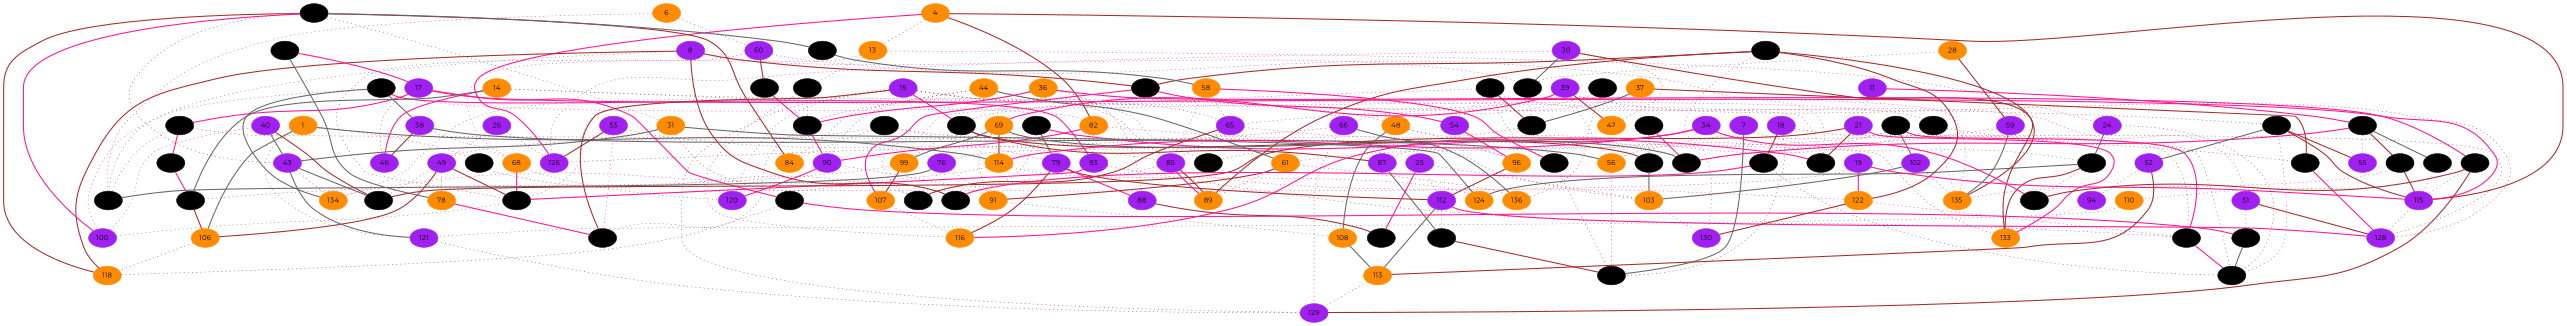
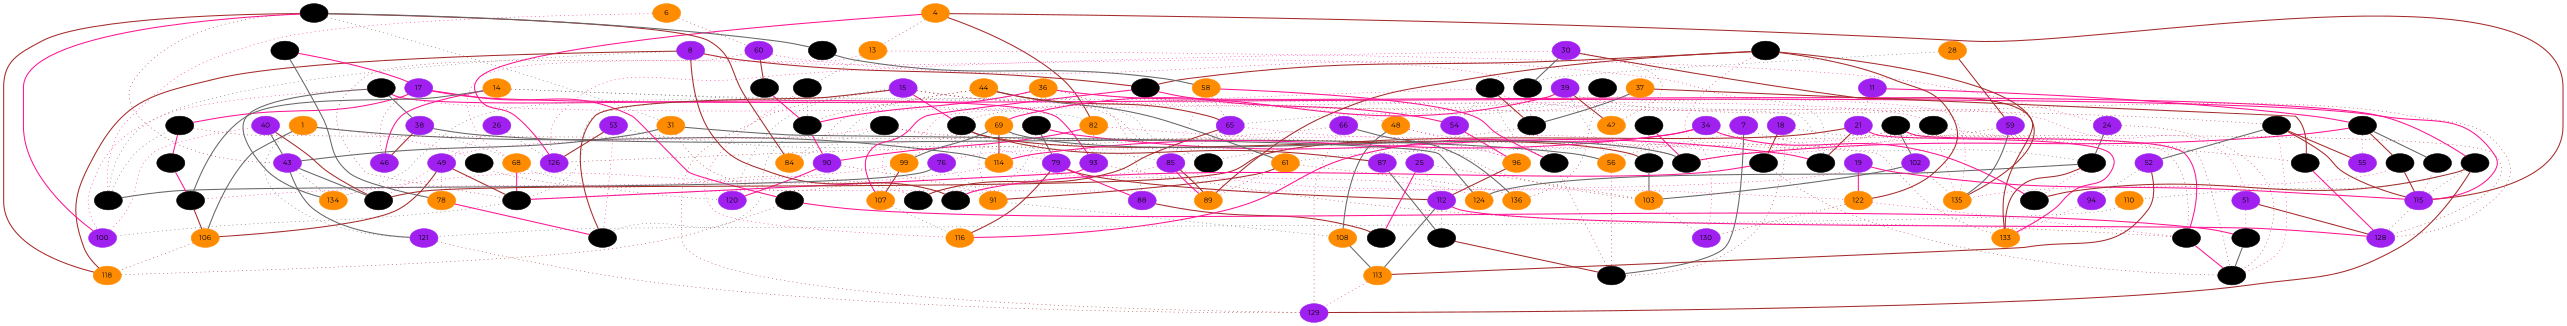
edge "44" -- "65": style dotted -> bold
edge "122" -- "130": style bold -> dotted
